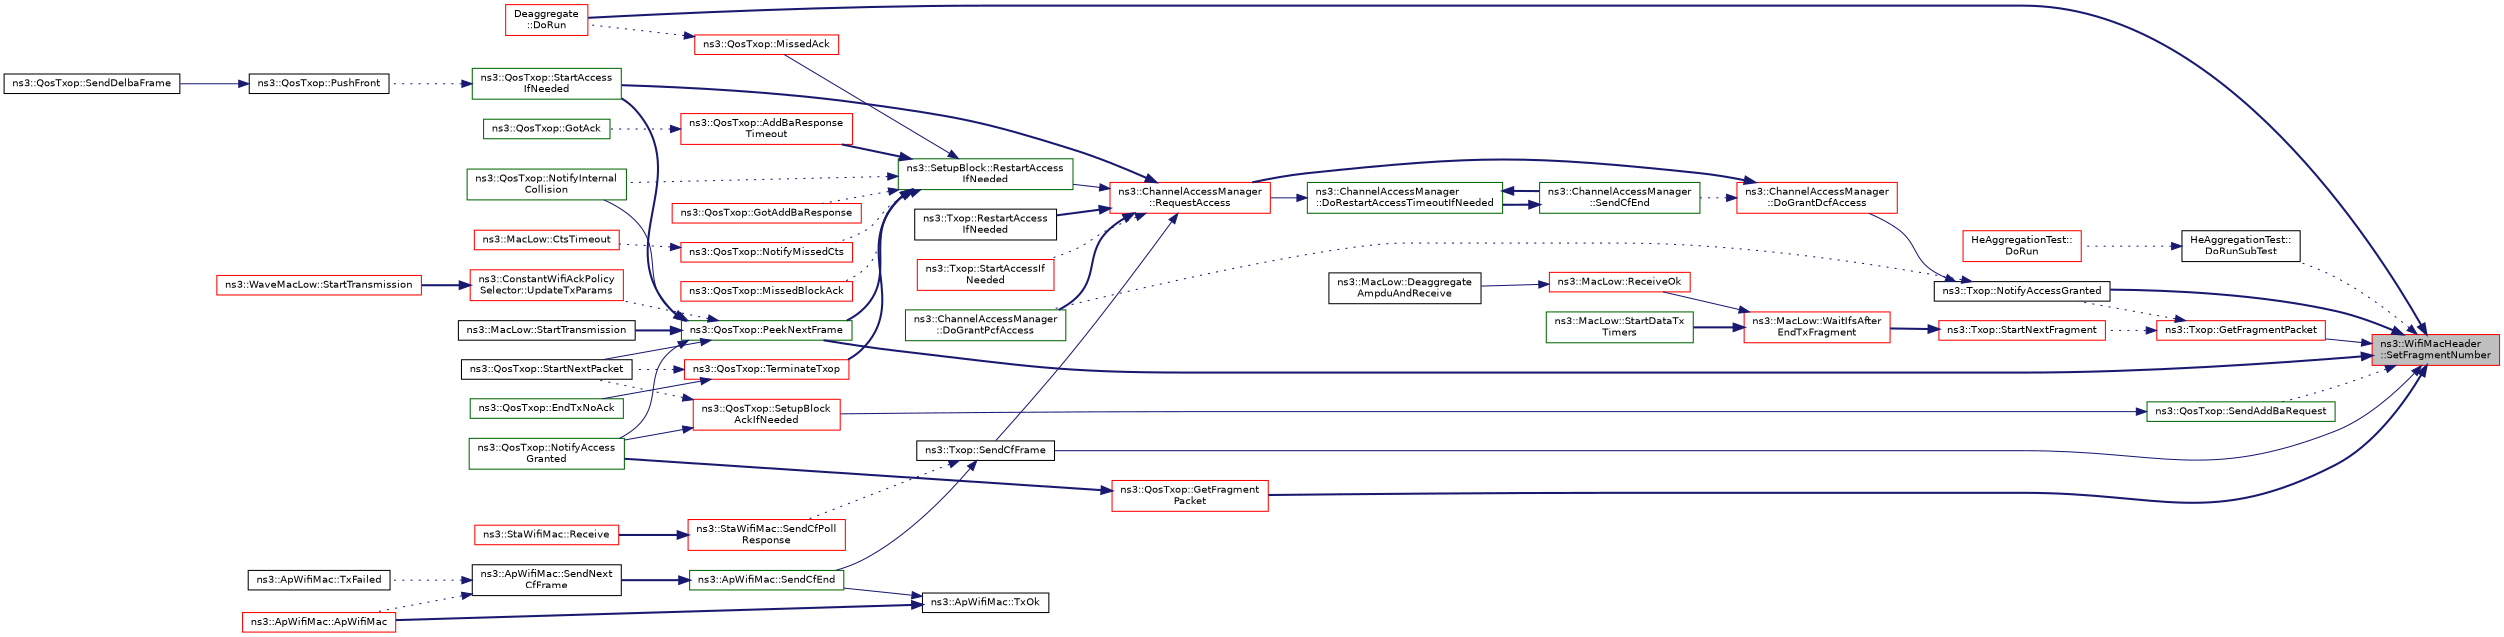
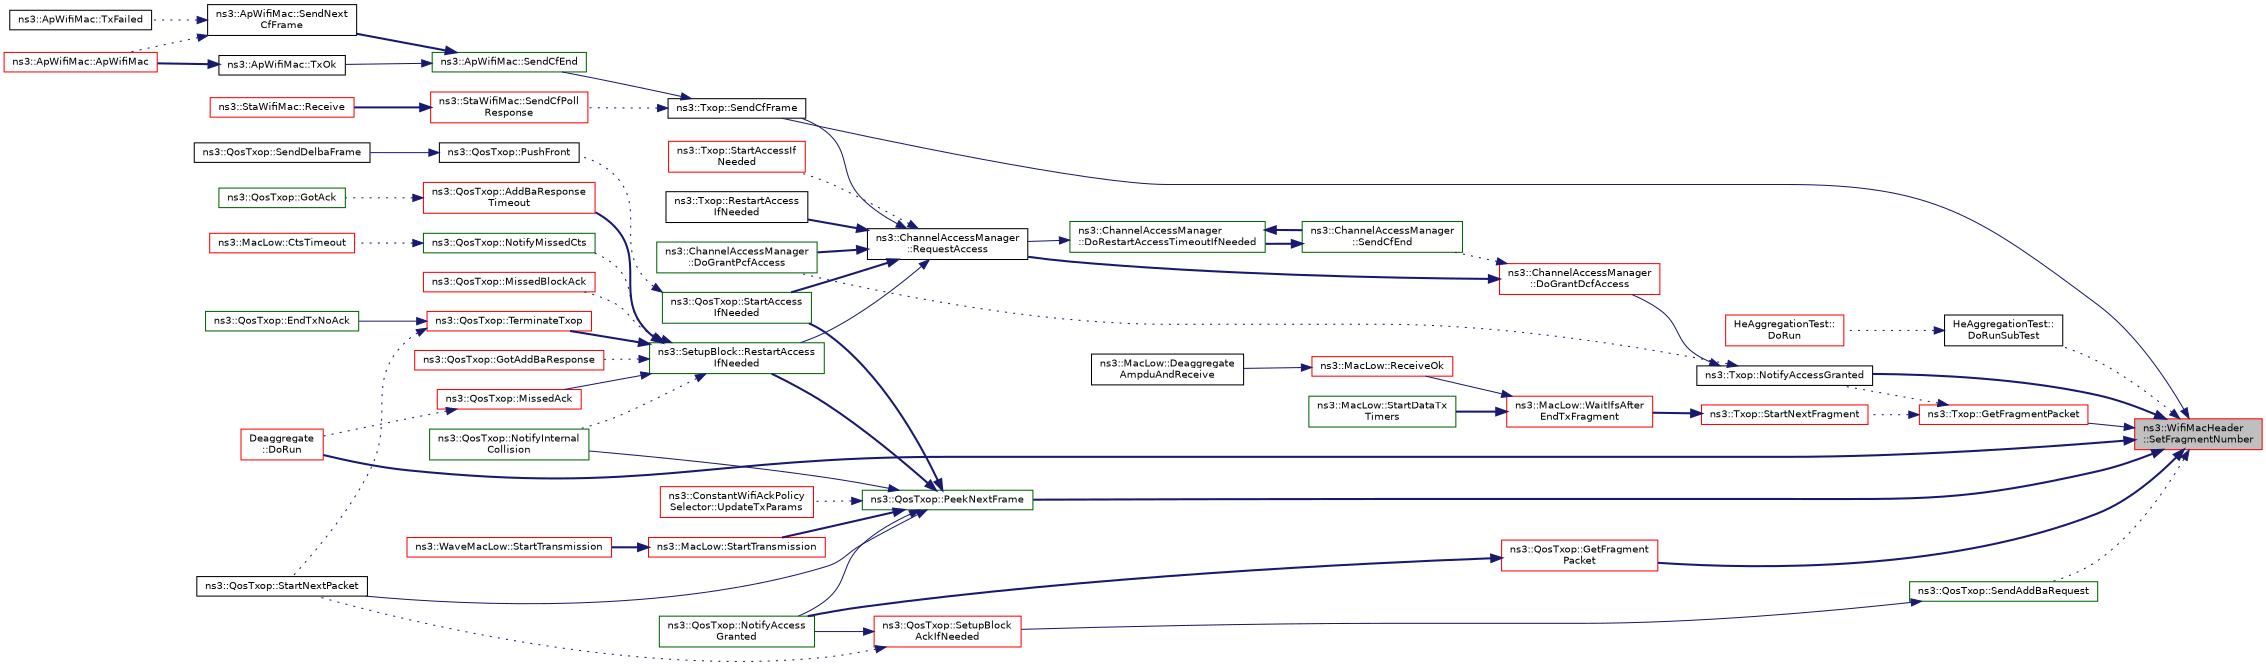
node "ns3::ChannelAccessManager ::RequestAccess": color red -> black
node "ns3::QosTxop::NotifyMissedCts": color red -> darkgreen
edge "ns3::WaveMacLow::StartTransmission" -> "ns3::ConstantWifiAckPolicy Selector::UpdateTxParams": now "ns3::WaveMacLow::StartTransmission" -> "ns3::MacLow::StartTransmission"
edge "ns3::QosTxop::PeekNextFrame" -> "ns3::SetupBlock::RestartAccess IfNeeded": reversed
node "ns3::MacLow::StartTransmission": color black -> red
edge "ns3::ApWifiMac::SendCfEnd" -> "ns3::ApWifiMac::TxOk": reversed
